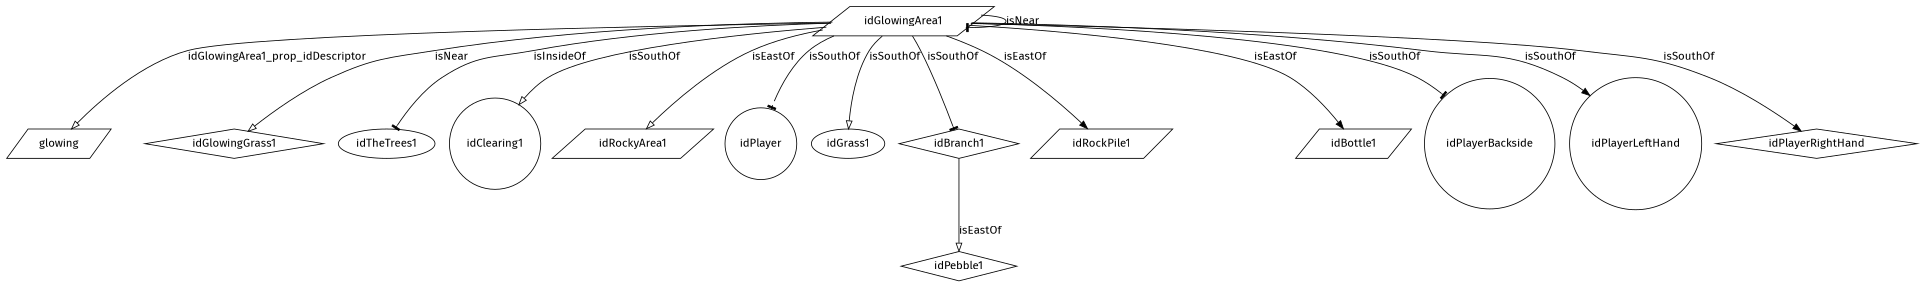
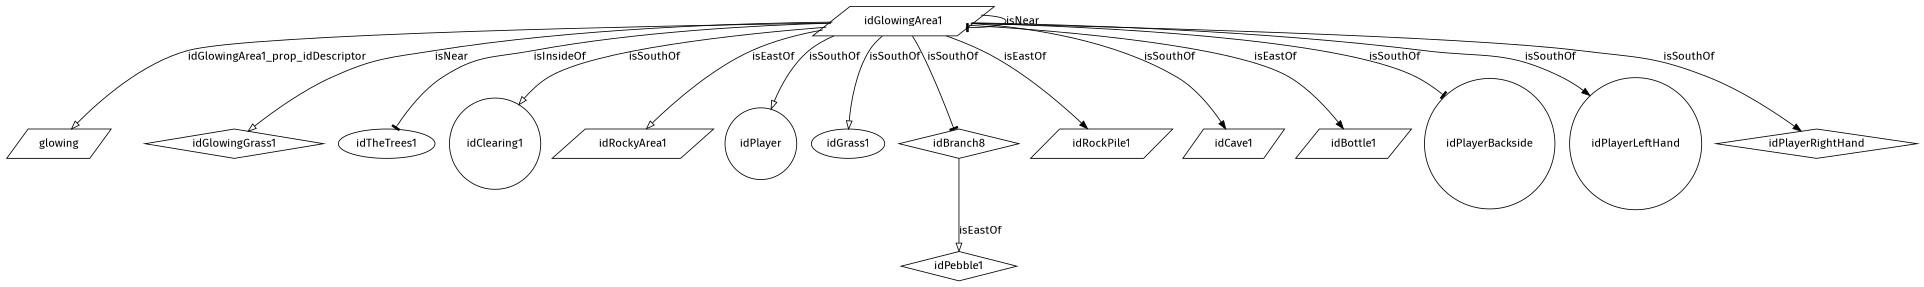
edge "idGlowingArea1" -> "idPlayer": arrowhead tee -> onormal
node "idBranch1": label "idBranch1" -> "idBranch8"
node "idCave1": added
